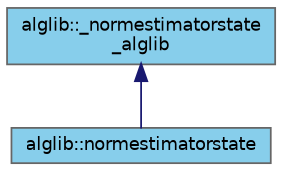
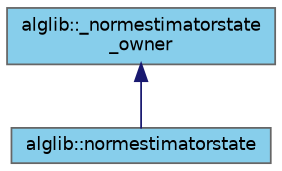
node "alglib::_normestimatorstate _alglib": label "alglib::_normestimatorstate _alglib" -> "alglib::_normestimatorstate _owner"
